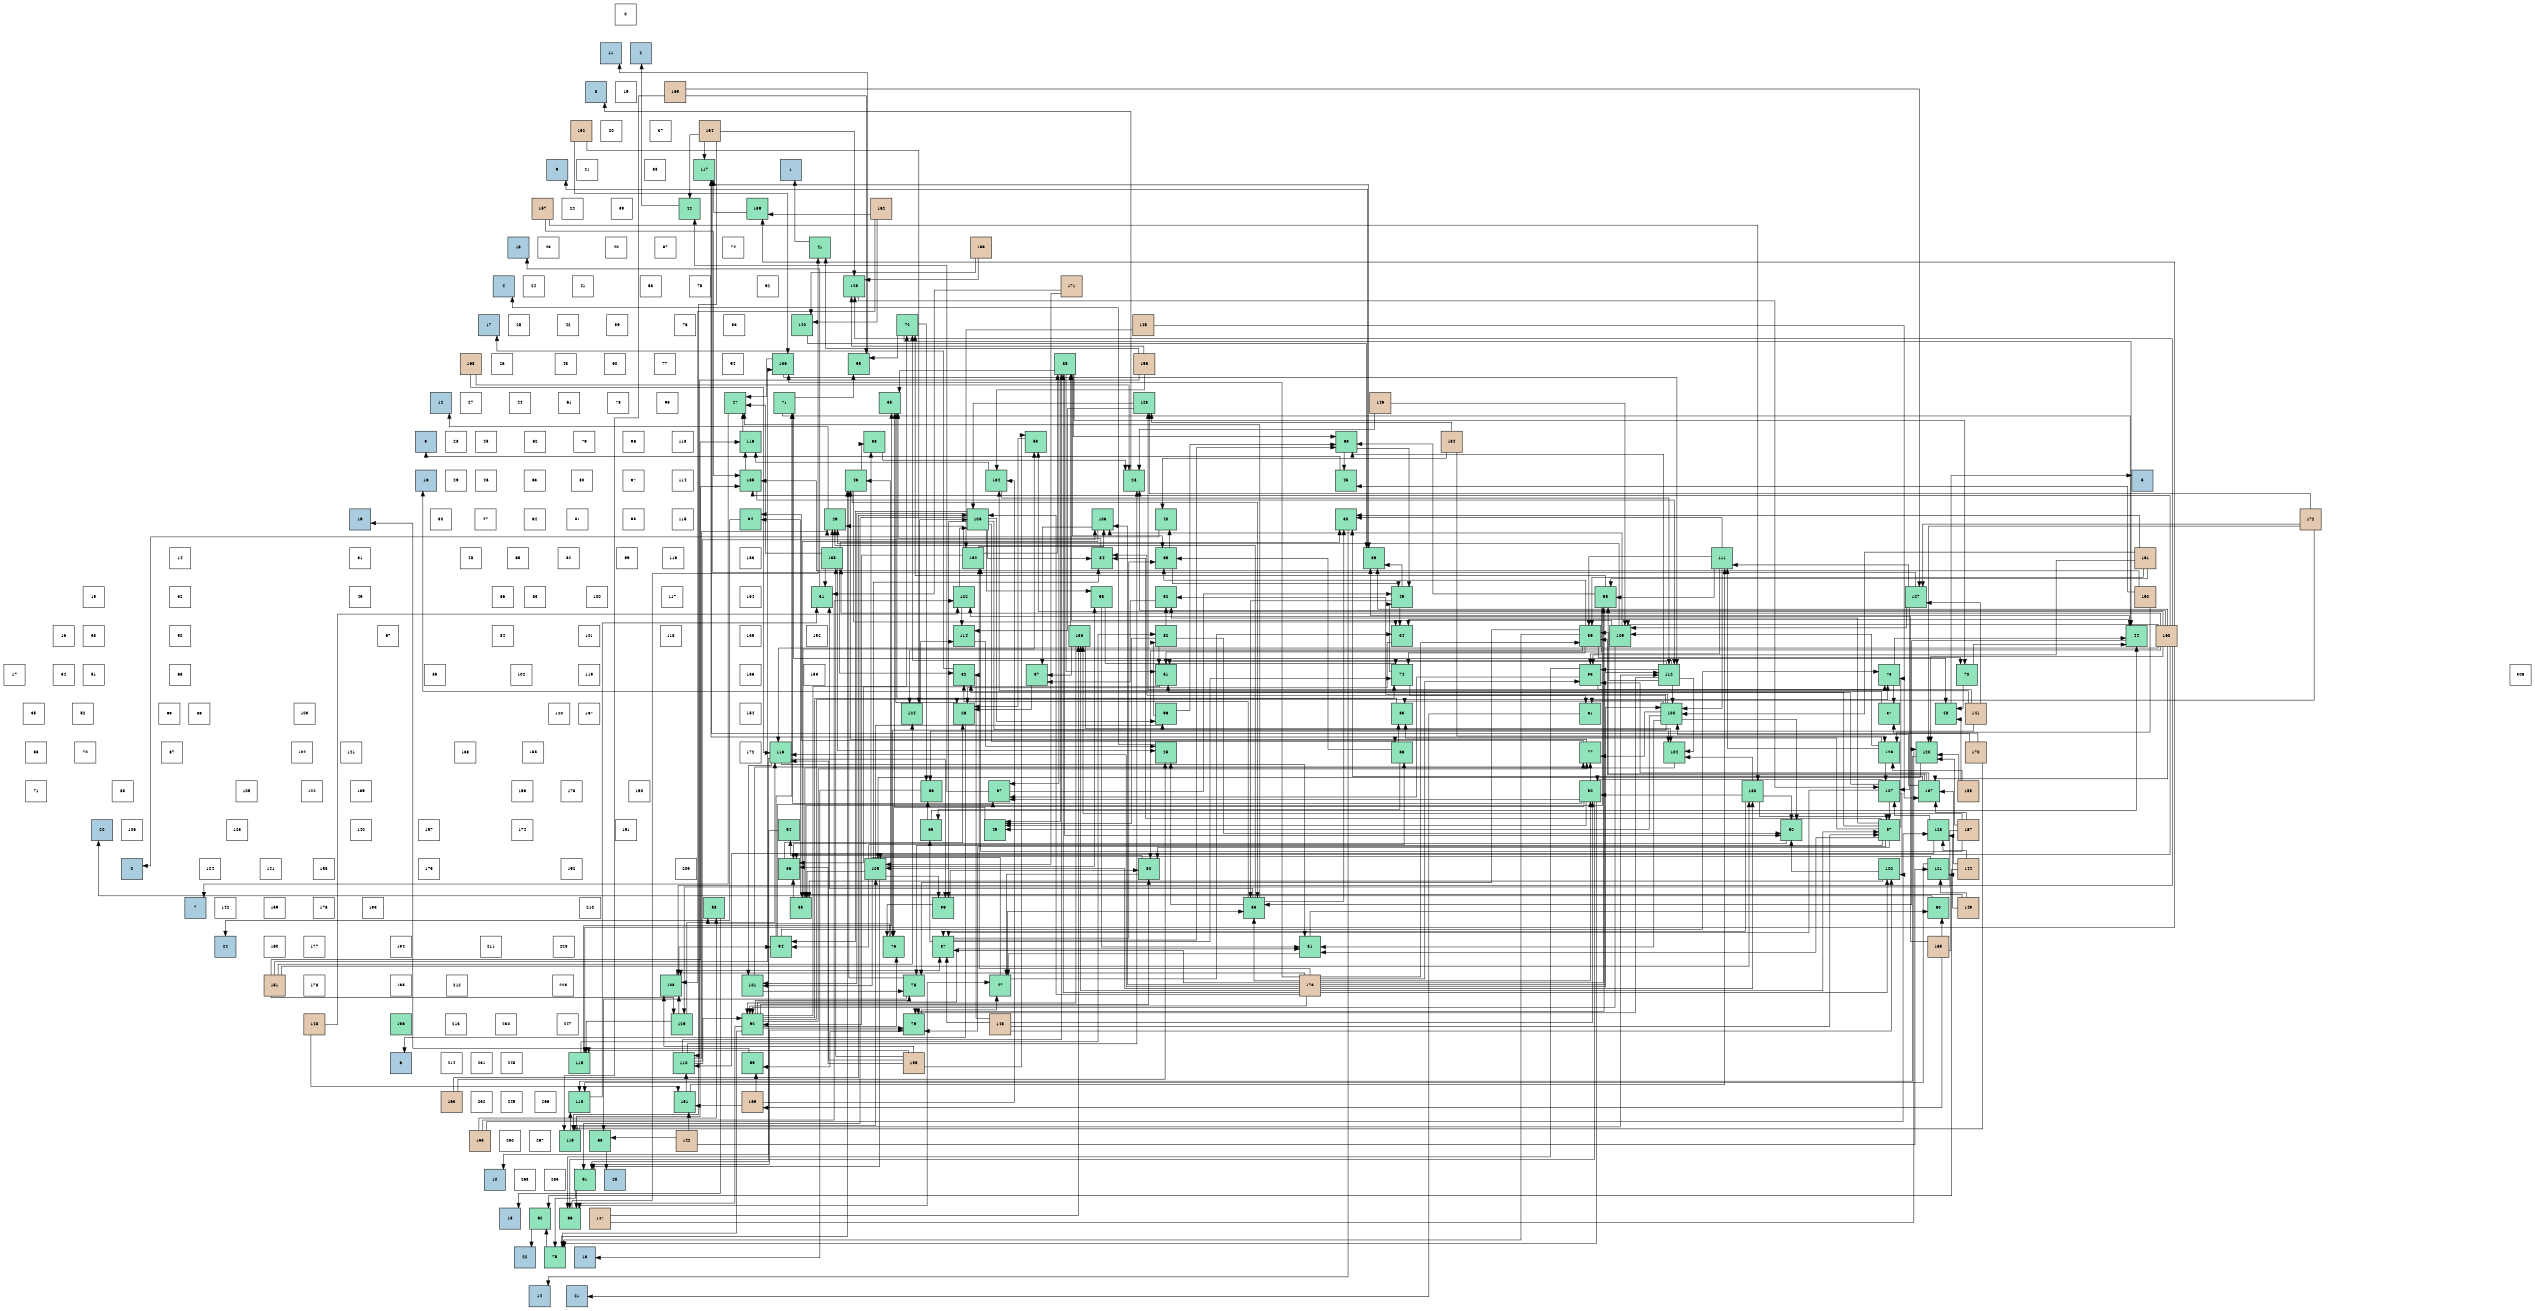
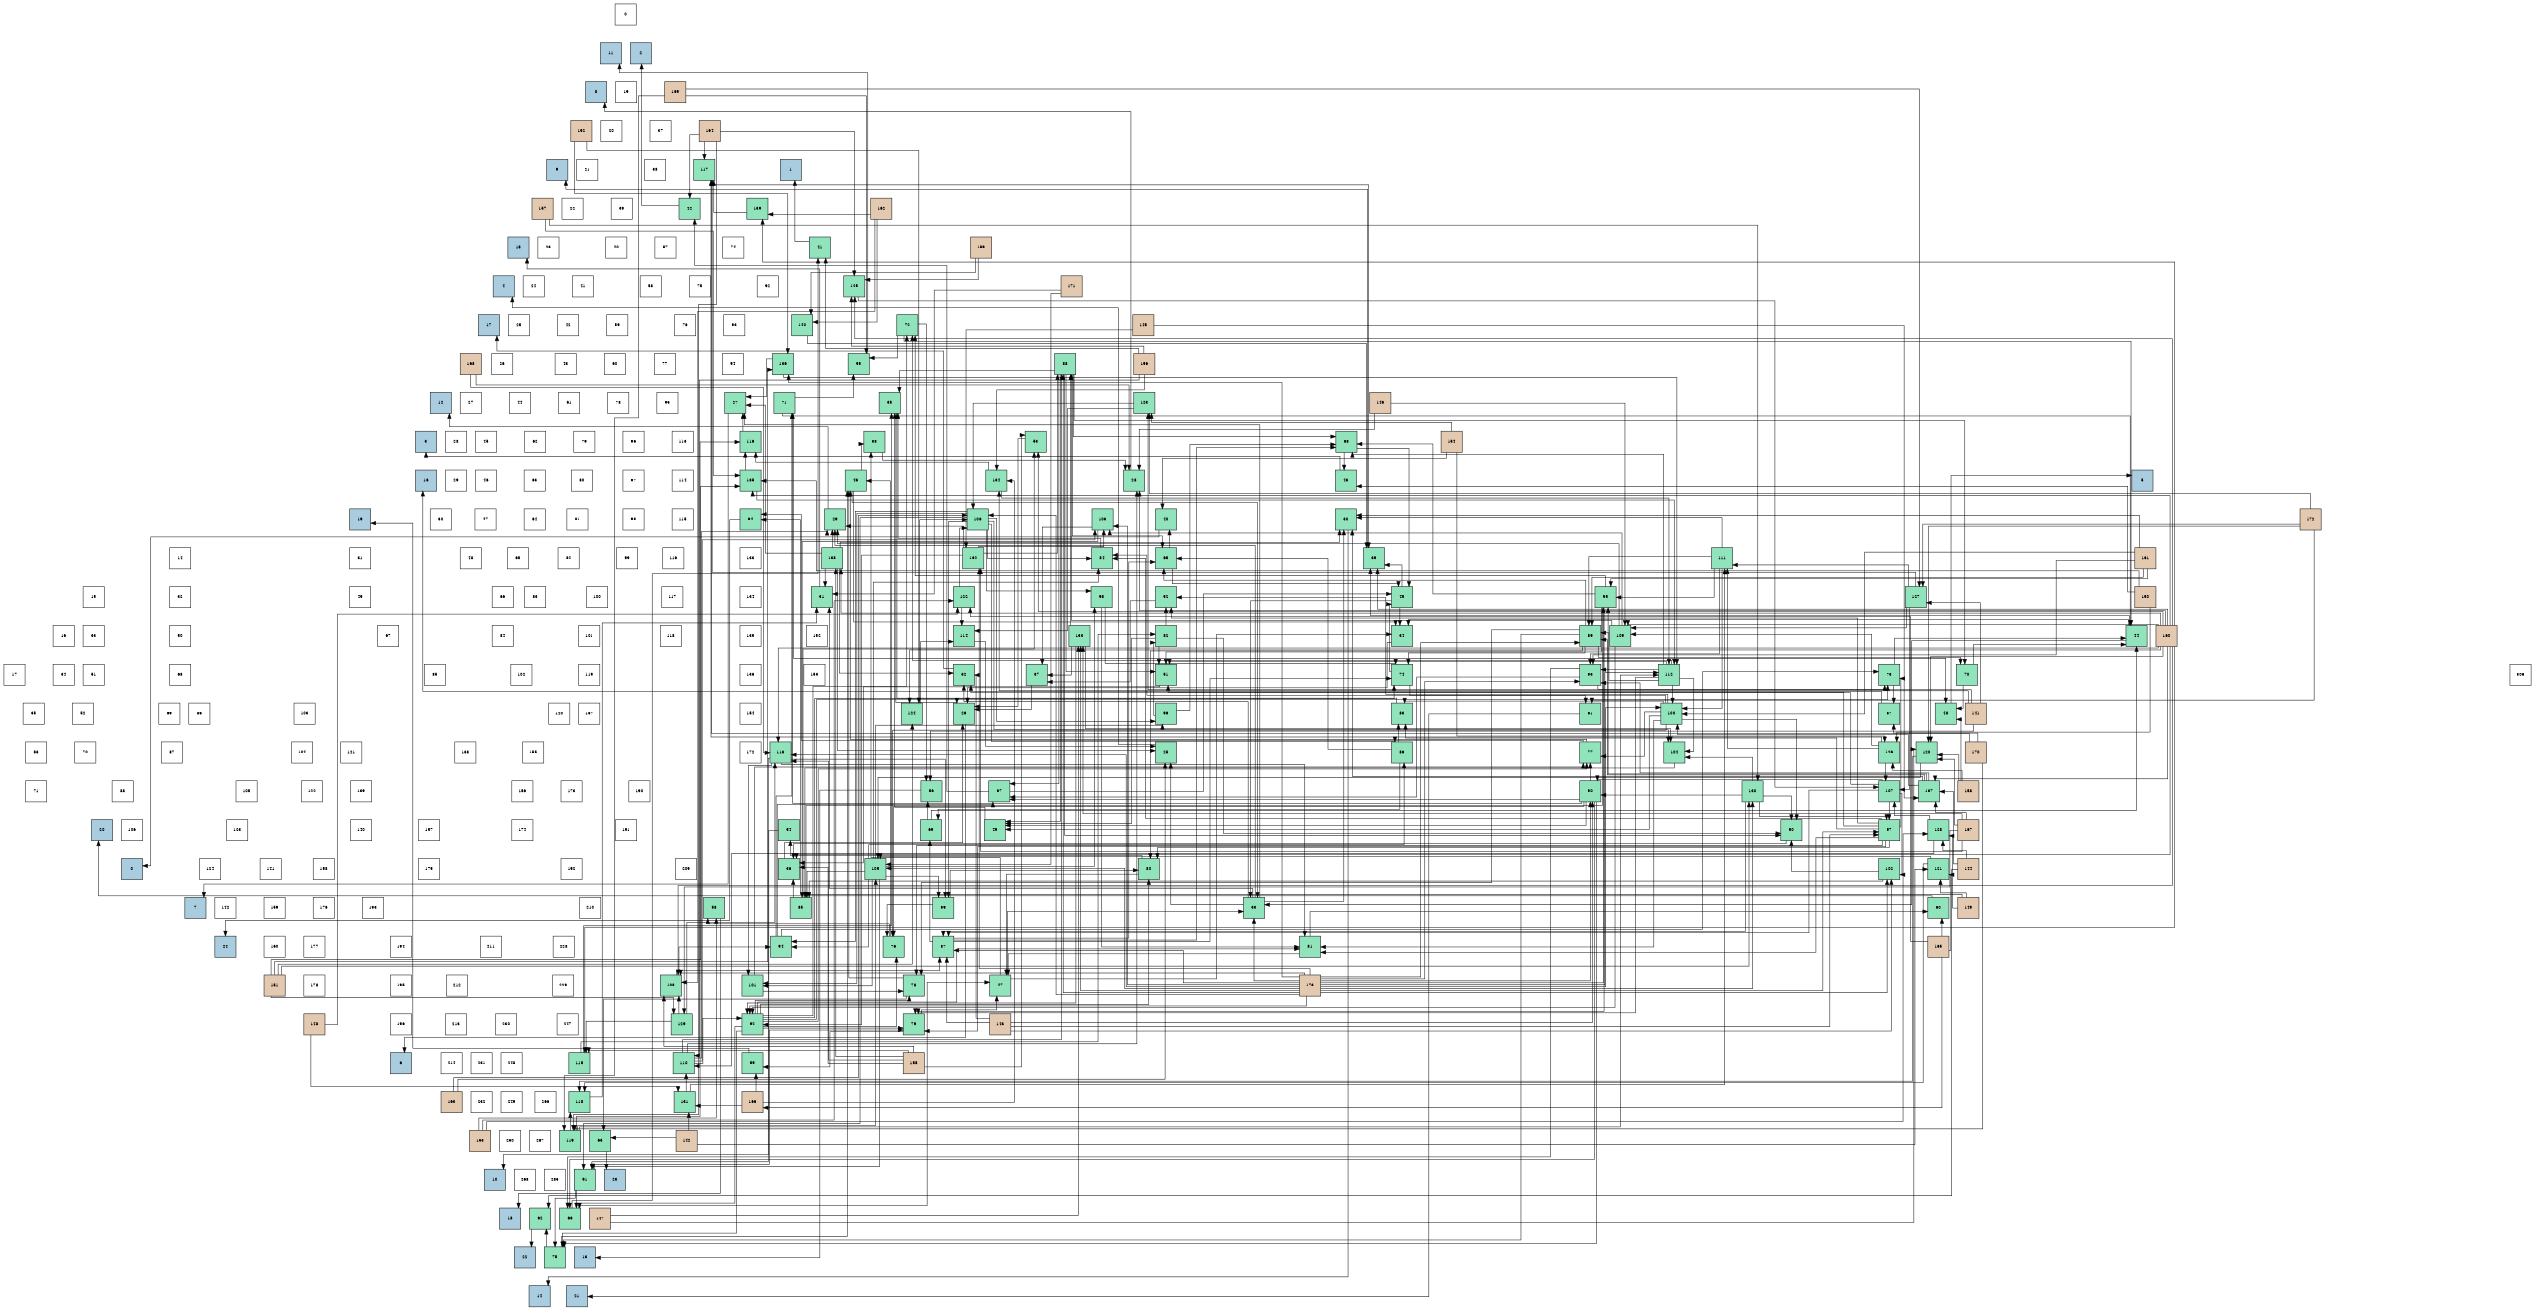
node "196": fillcolor #91e3bb -> #ffffff
